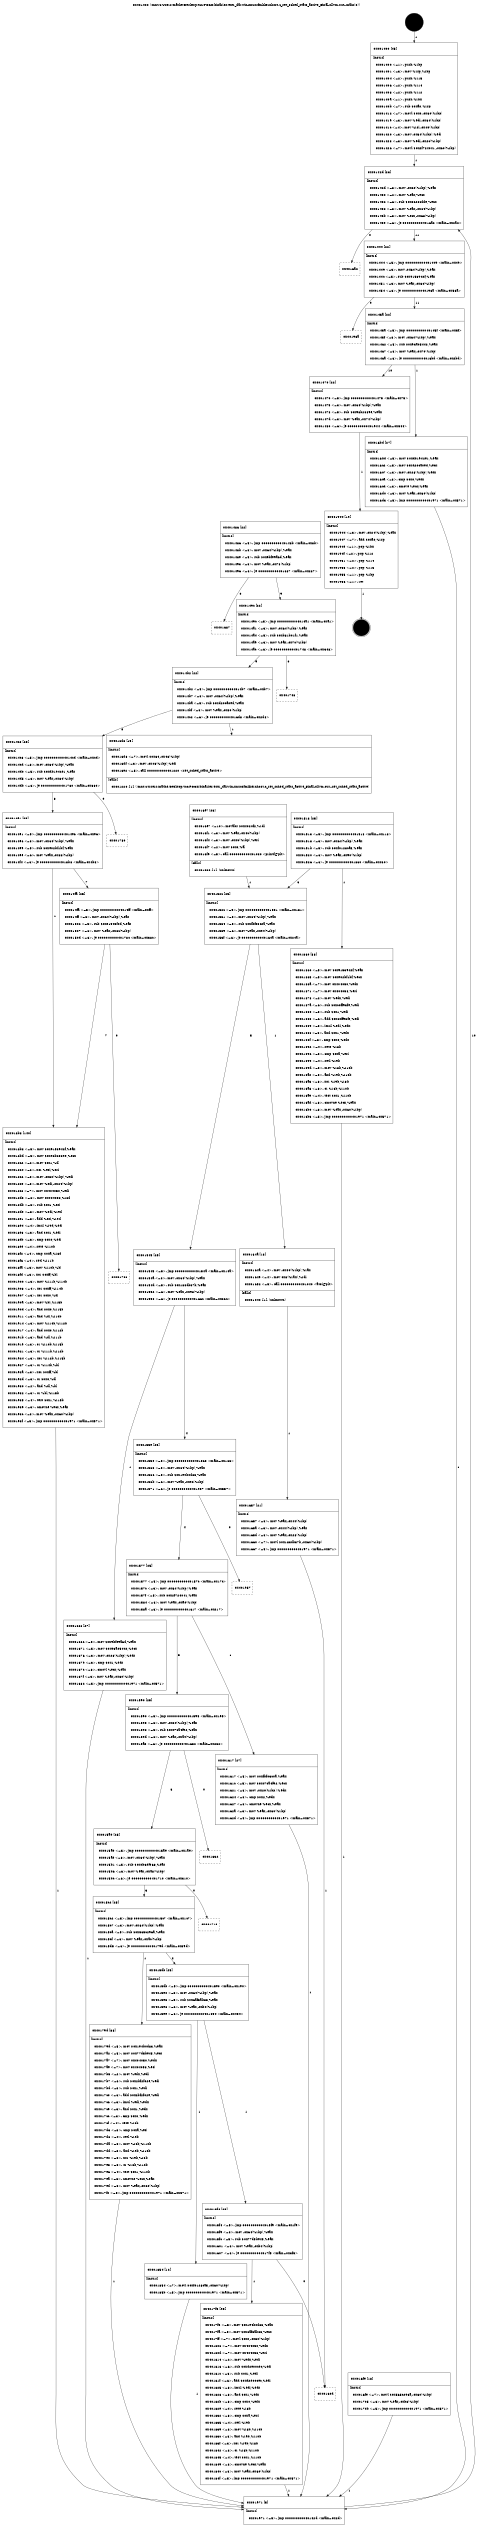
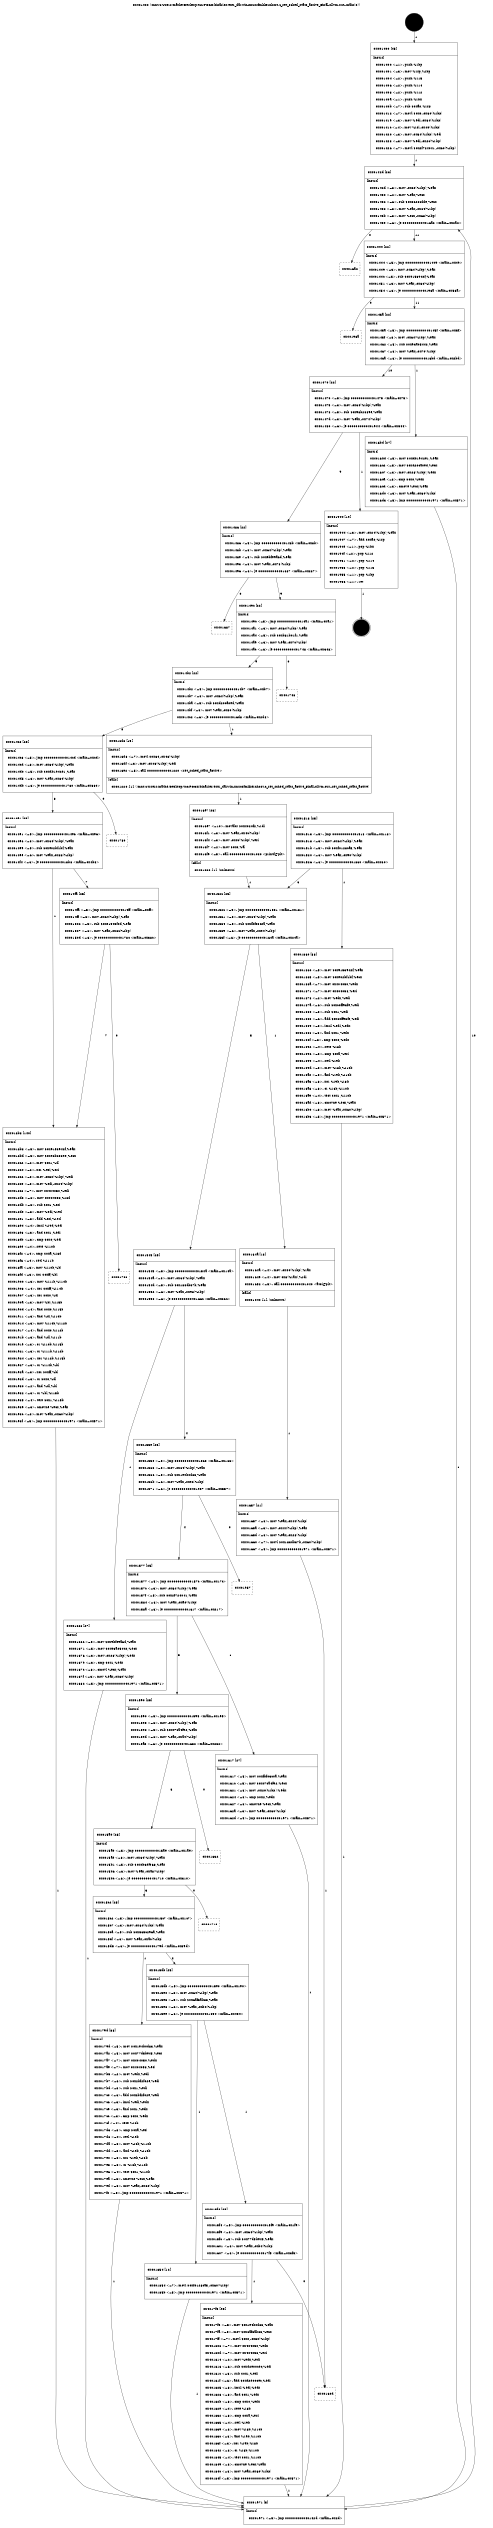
edge "0x401470 [22]" -> "0x401486 [22]": added, label "9"
edge "0x4016d8 [15]" -> "0x4016e7 [23]": added, label "1"
node "0x4016fe [18]": removed
